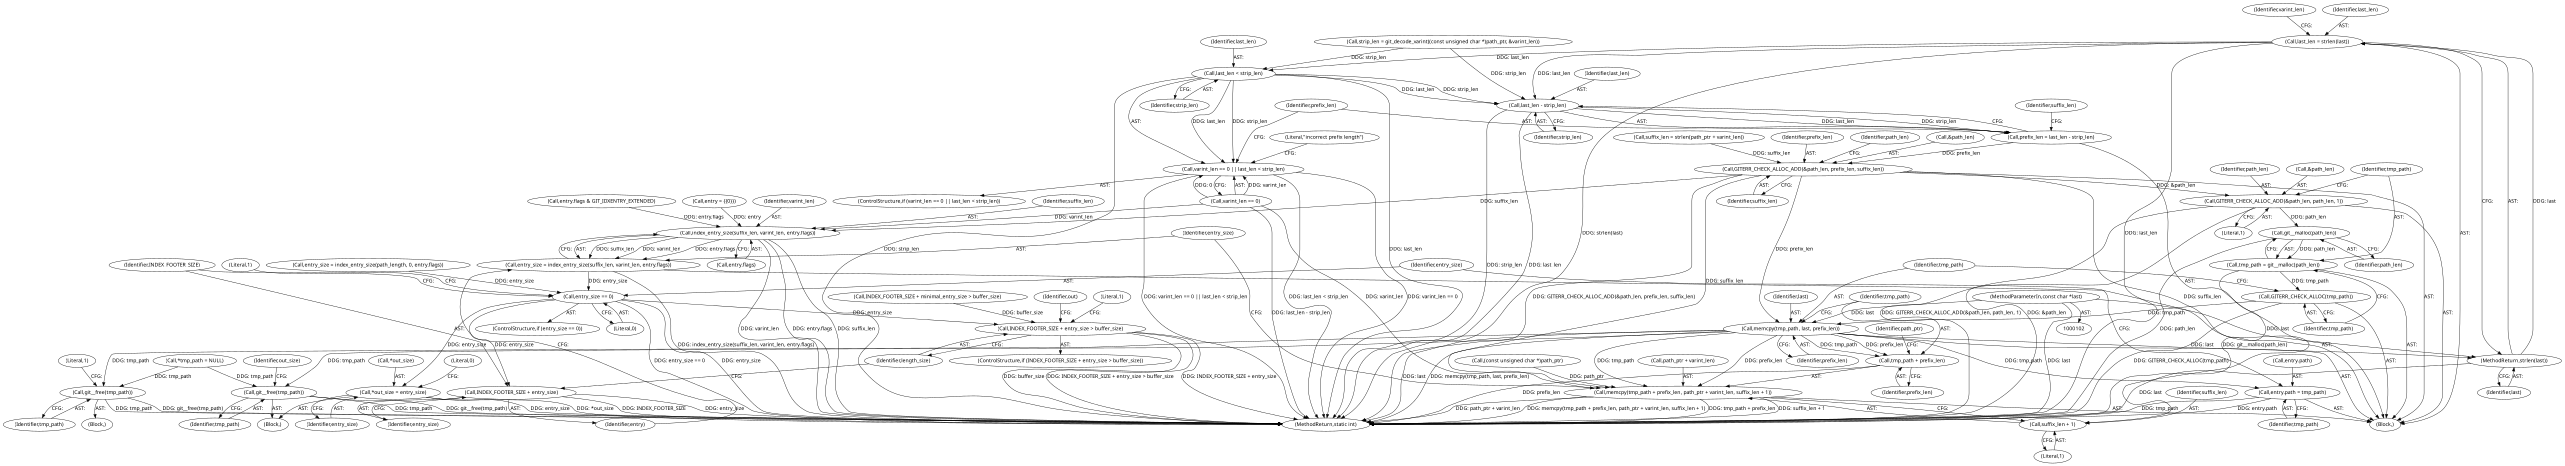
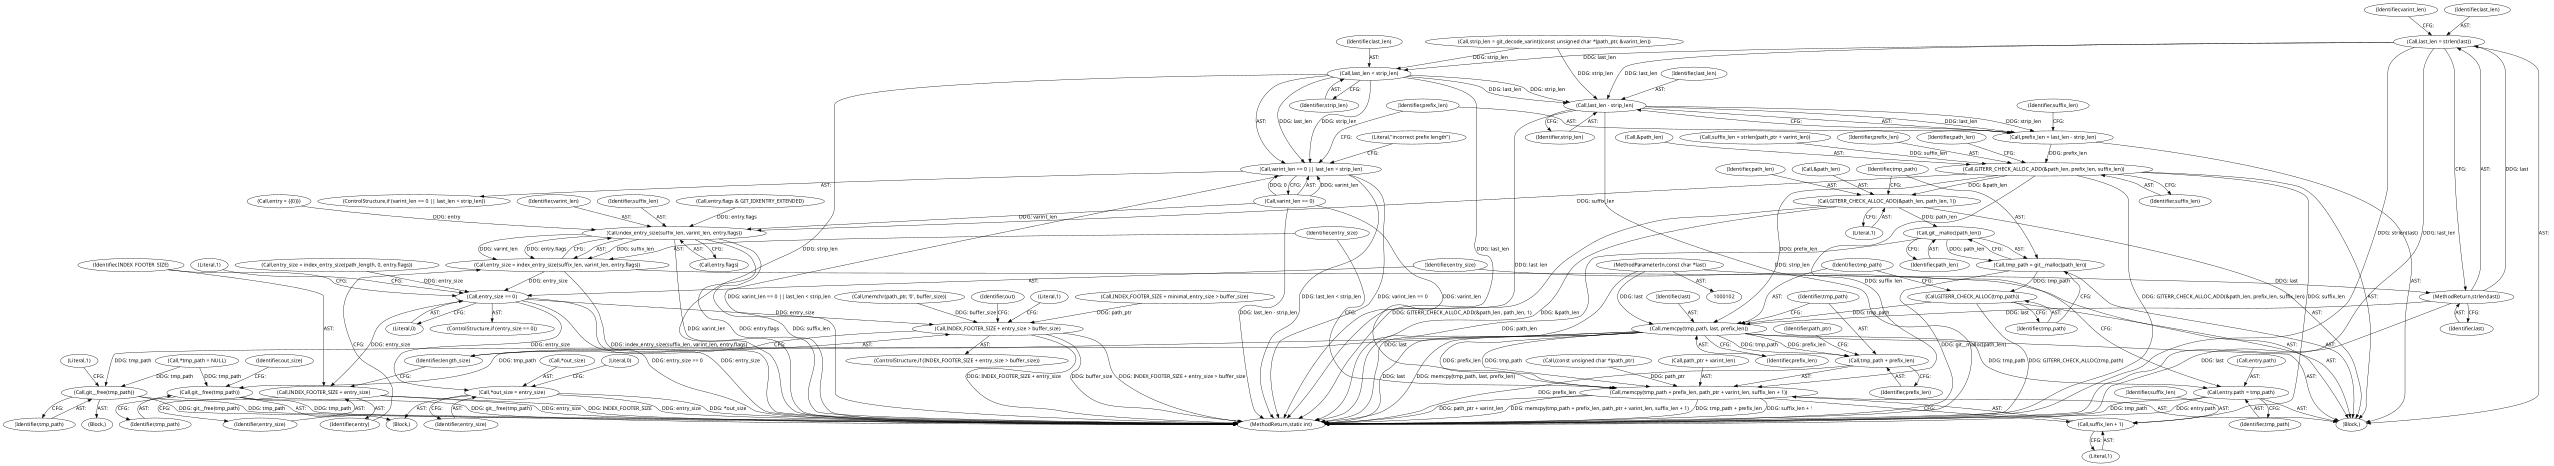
node "(Call,memchr(path_ptr, '0', buffer_size))": added
edge "(Call,INDEX_FOOTER_SIZE + minimal_entry_size > buffer_size)" -> "(Call,INDEX_FOOTER_SIZE + entry_size > buffer_size)": label "DDG: buffer_size" -> "DDG: path_ptr"
edge "(Call,memcpy(tmp_path, last, prefix_len))" -> "(MethodReturn,strlen(last))": reversed
